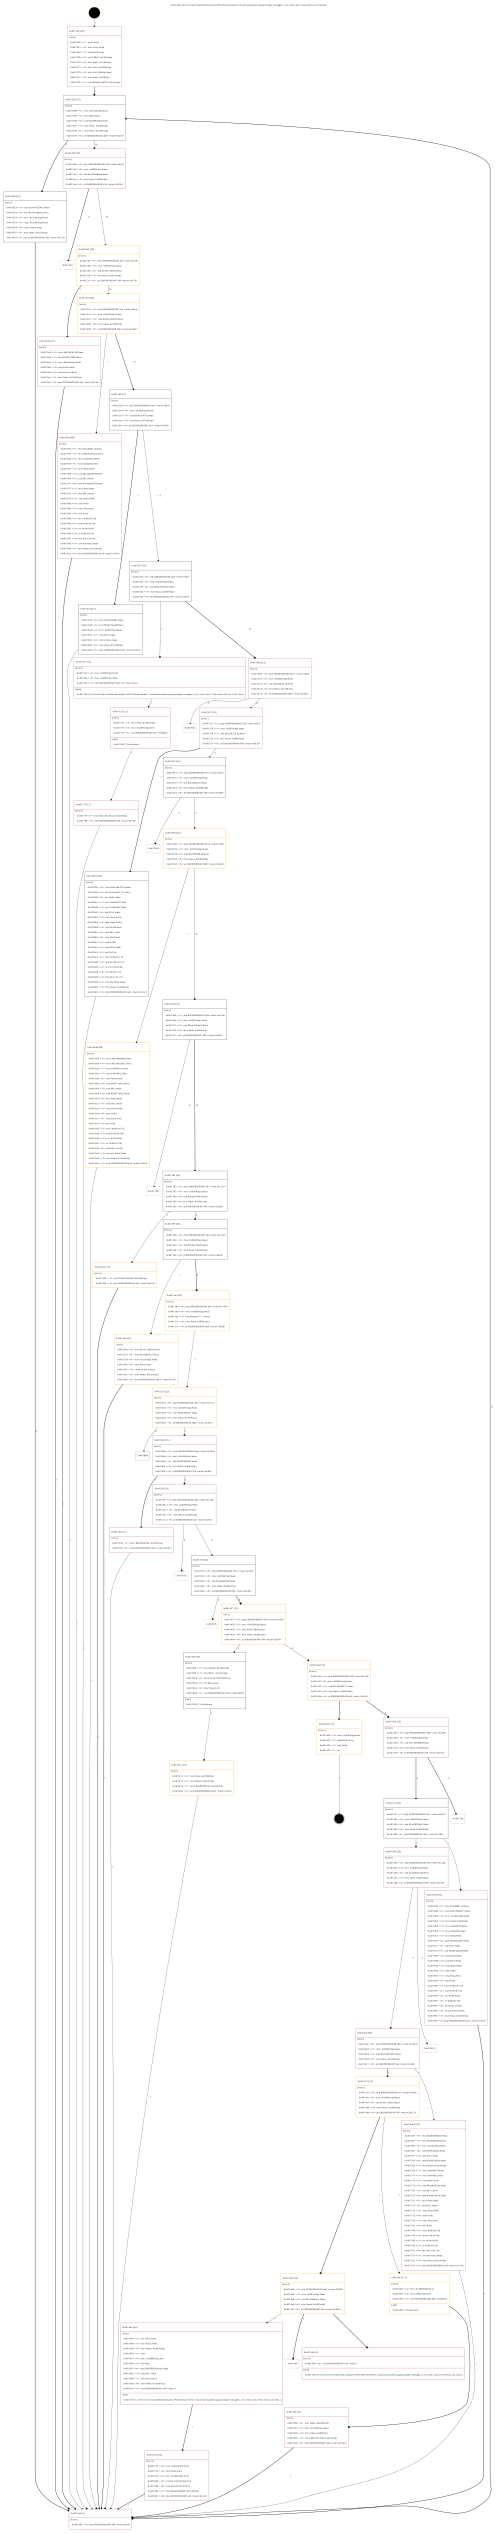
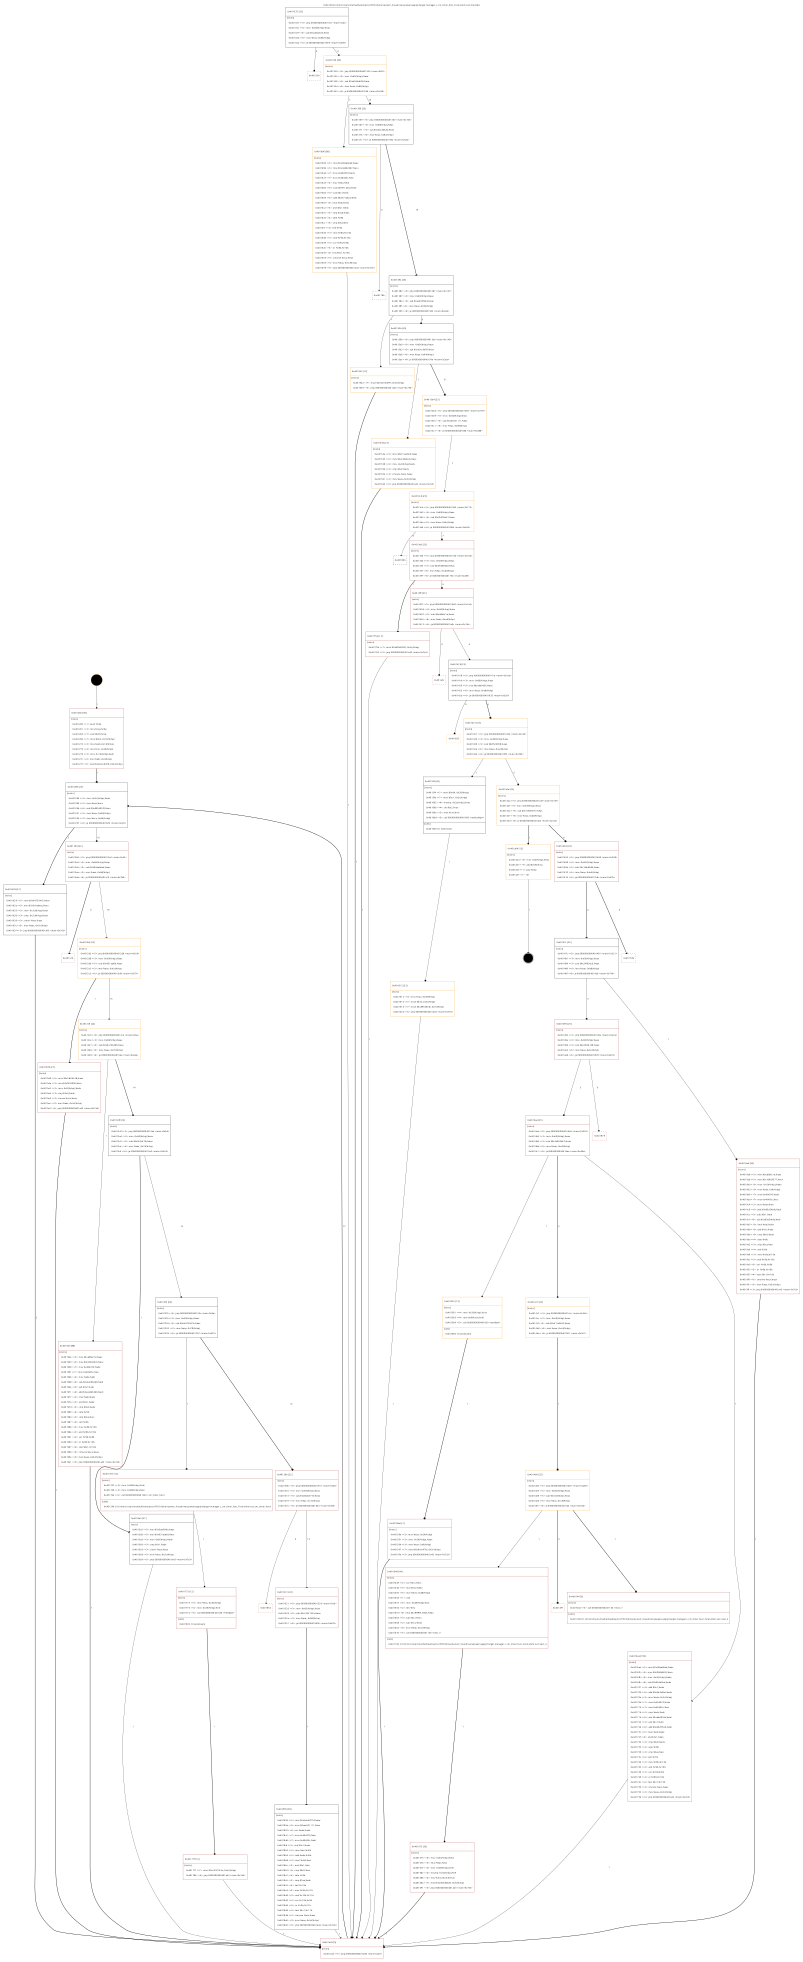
edge "0x401321 [22]" -> "0x401337 [25]": removed, label "11"
edge "0x401773 [12]" -> "0x40177f [12]": style solid -> bold
edge "0x4014c7 [25]" -> "0x401581 [13]": now "0x4014ae [25]" -> "0x401581 [13]"
